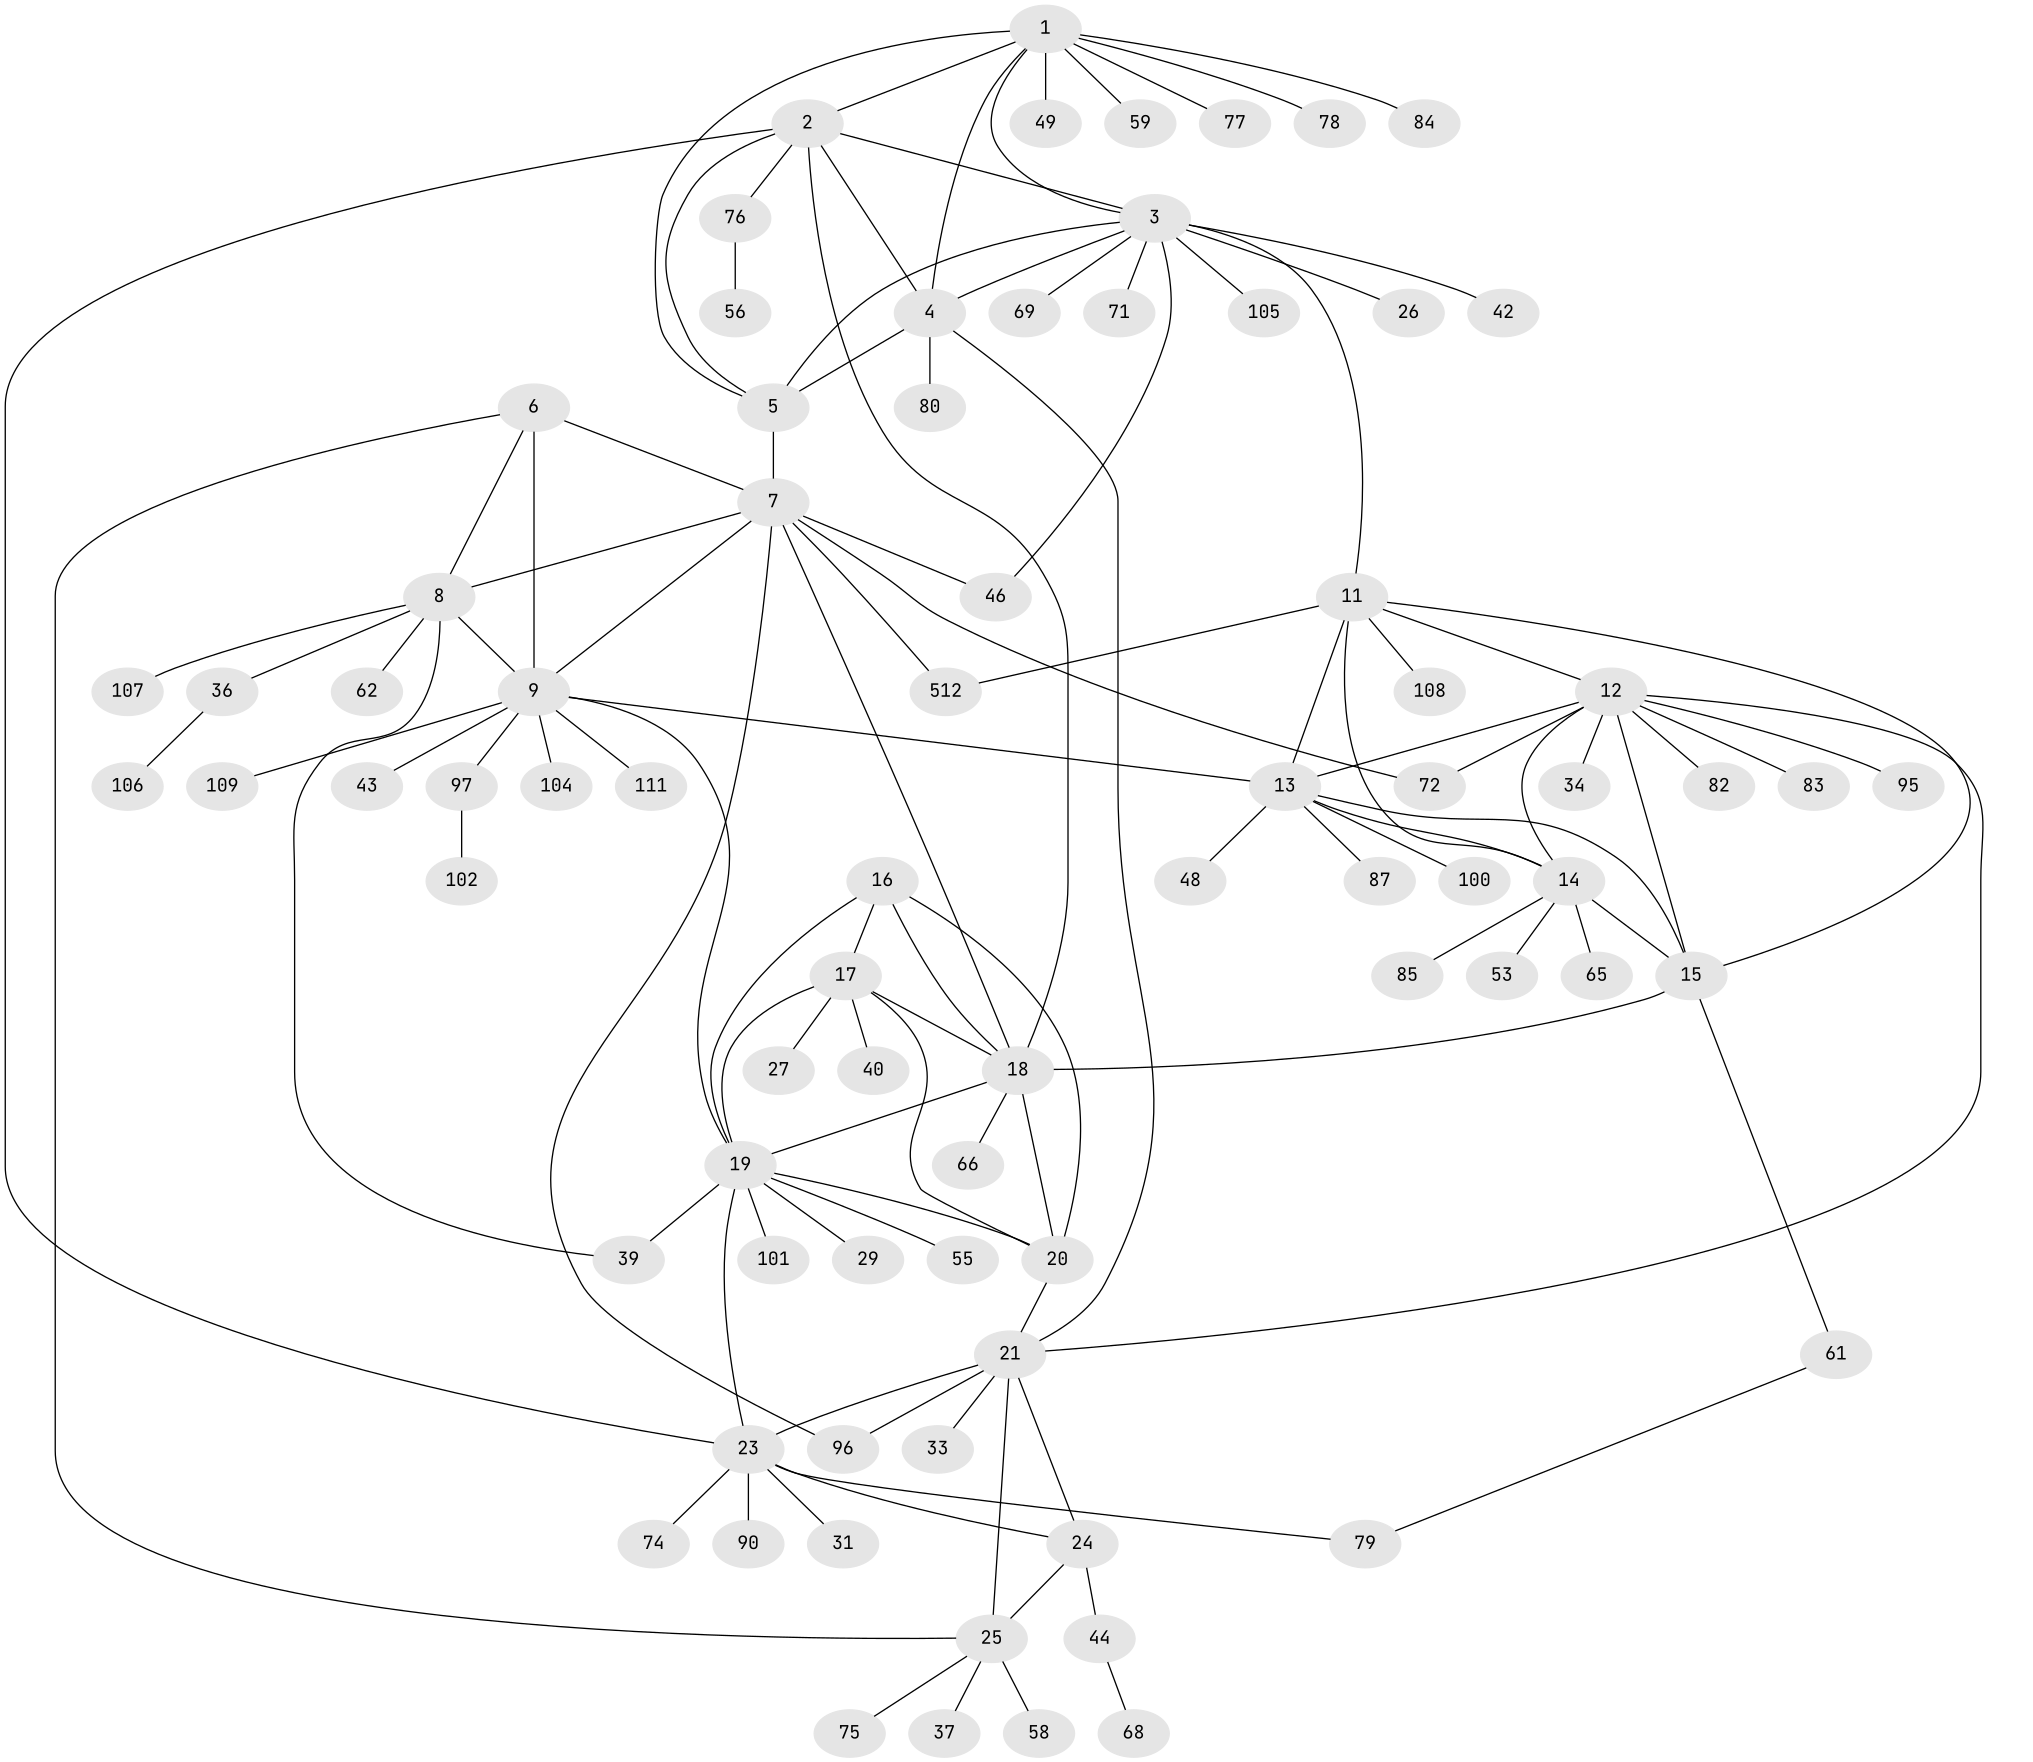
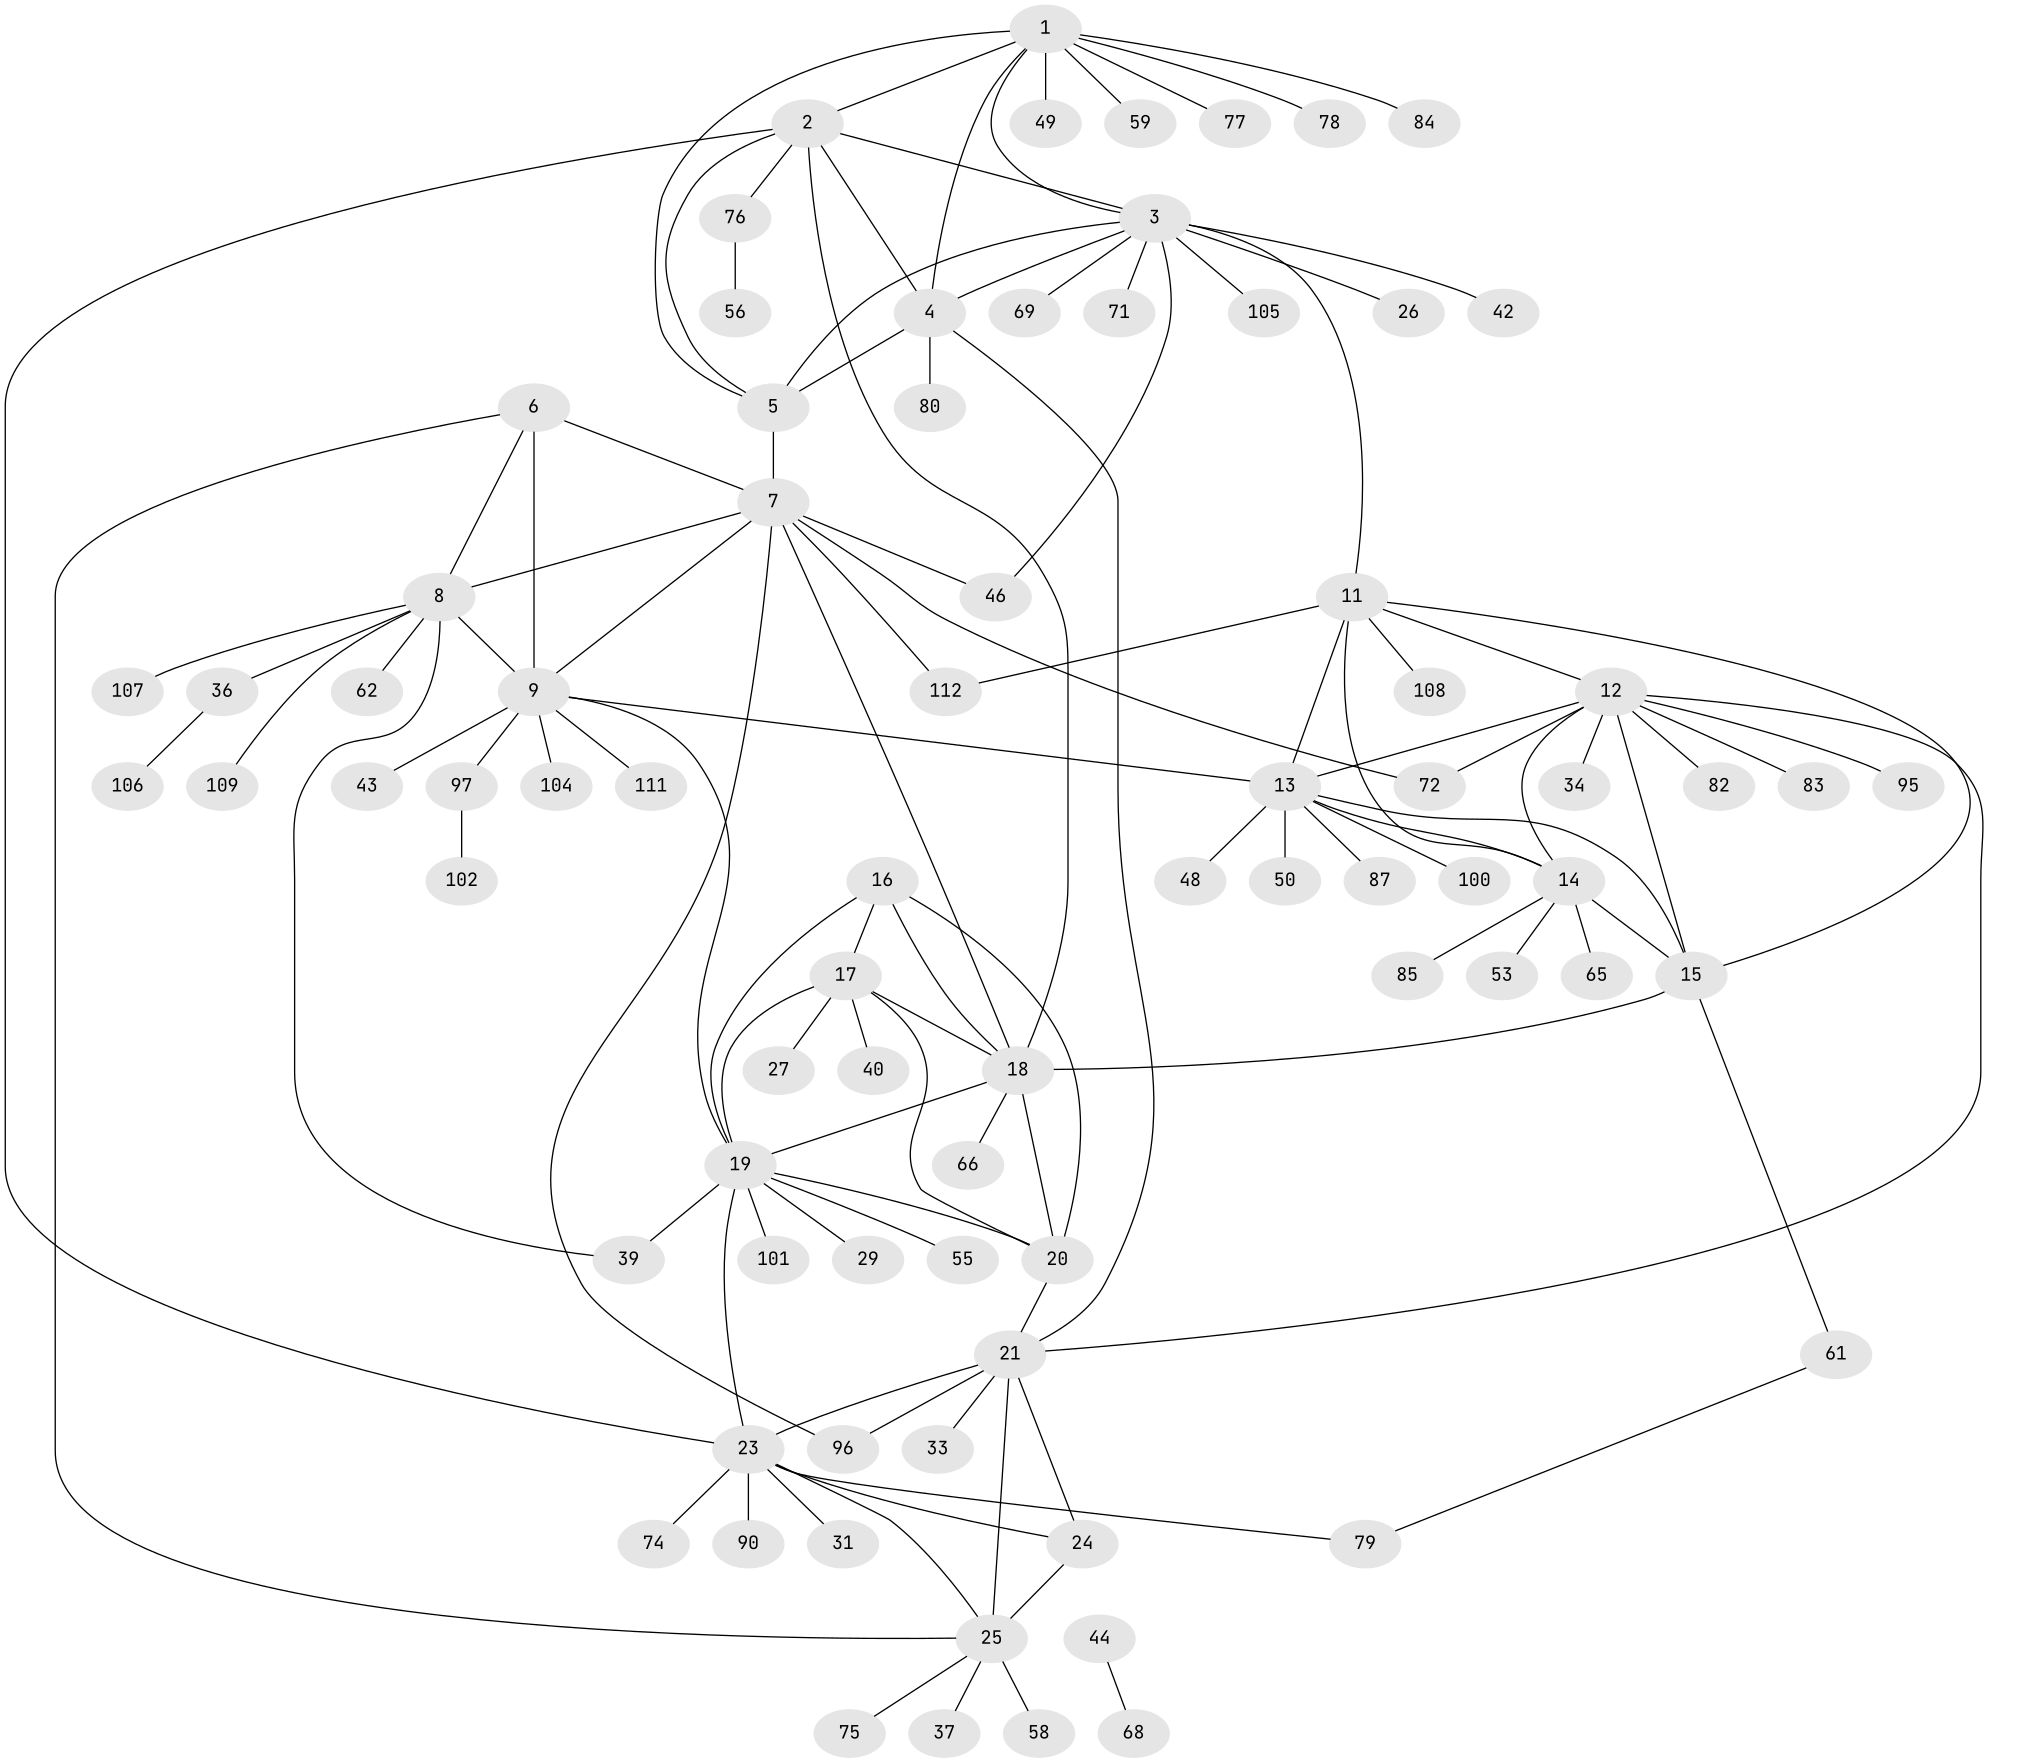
node "512": label "512" -> "112"
edge "9" -- "109": now "8" -- "109"
node "50": added
edge "23" -- "25": added
edge "24" -- "44": removed
